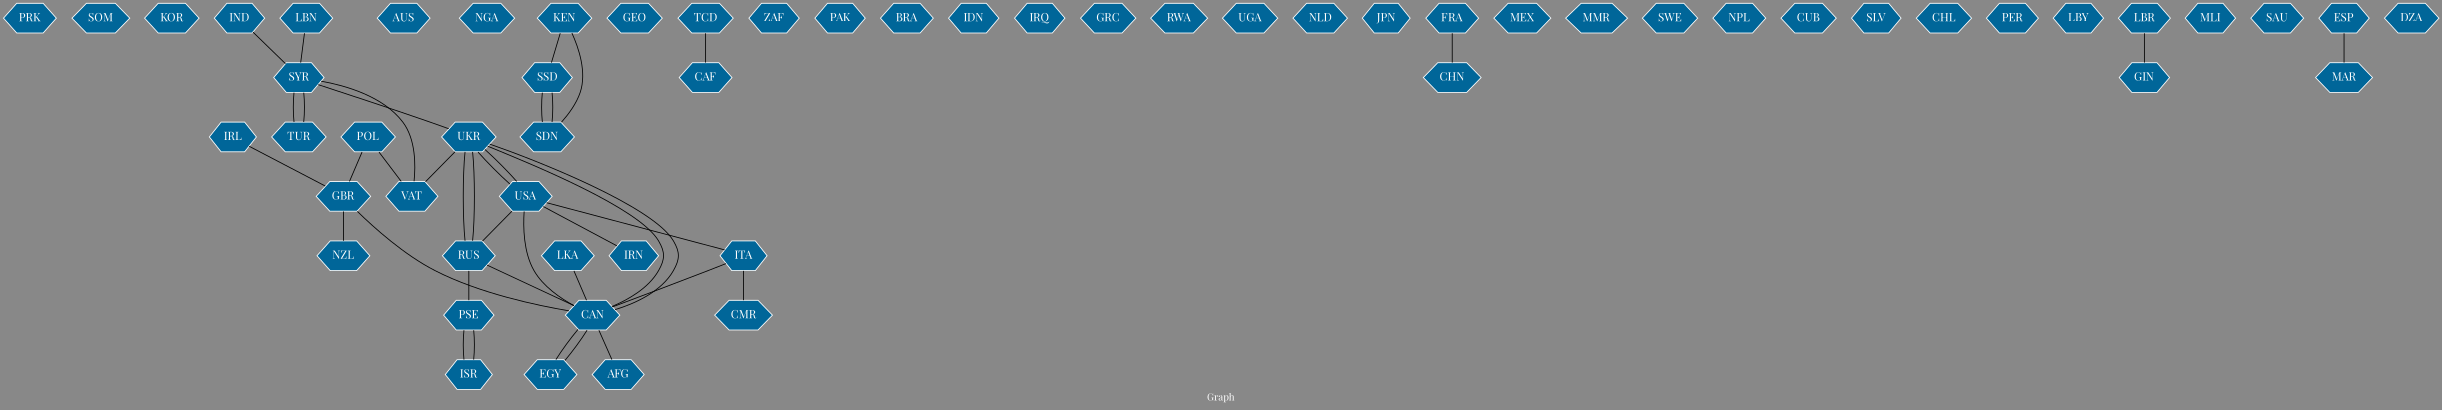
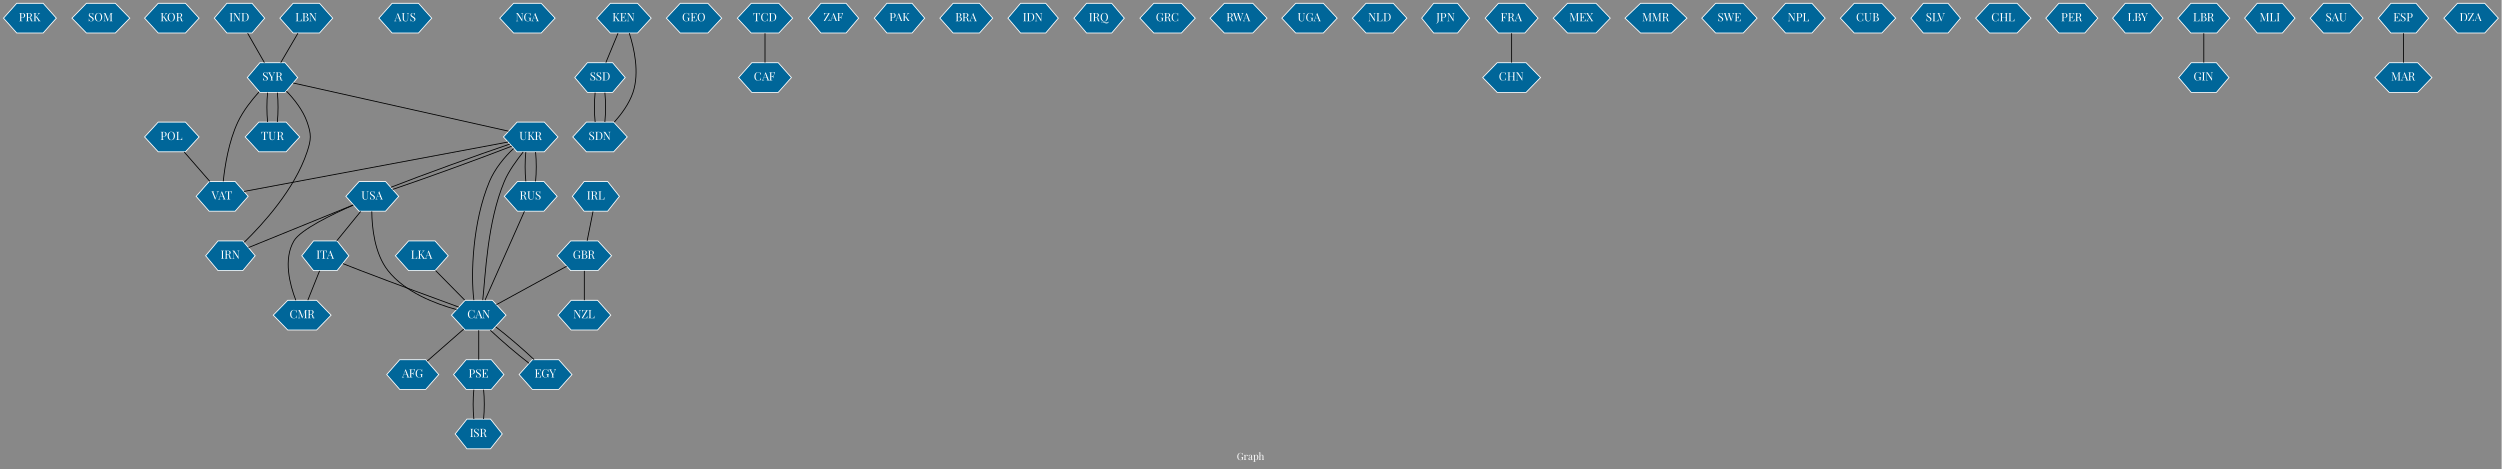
edge "POL" -- "GBR": removed
edge "SYR" -- "IRN": added
edge "USA" -- "RUS": now "USA" -- "CMR"
edge "RUS" -- "PSE": now "CAN" -- "PSE"
